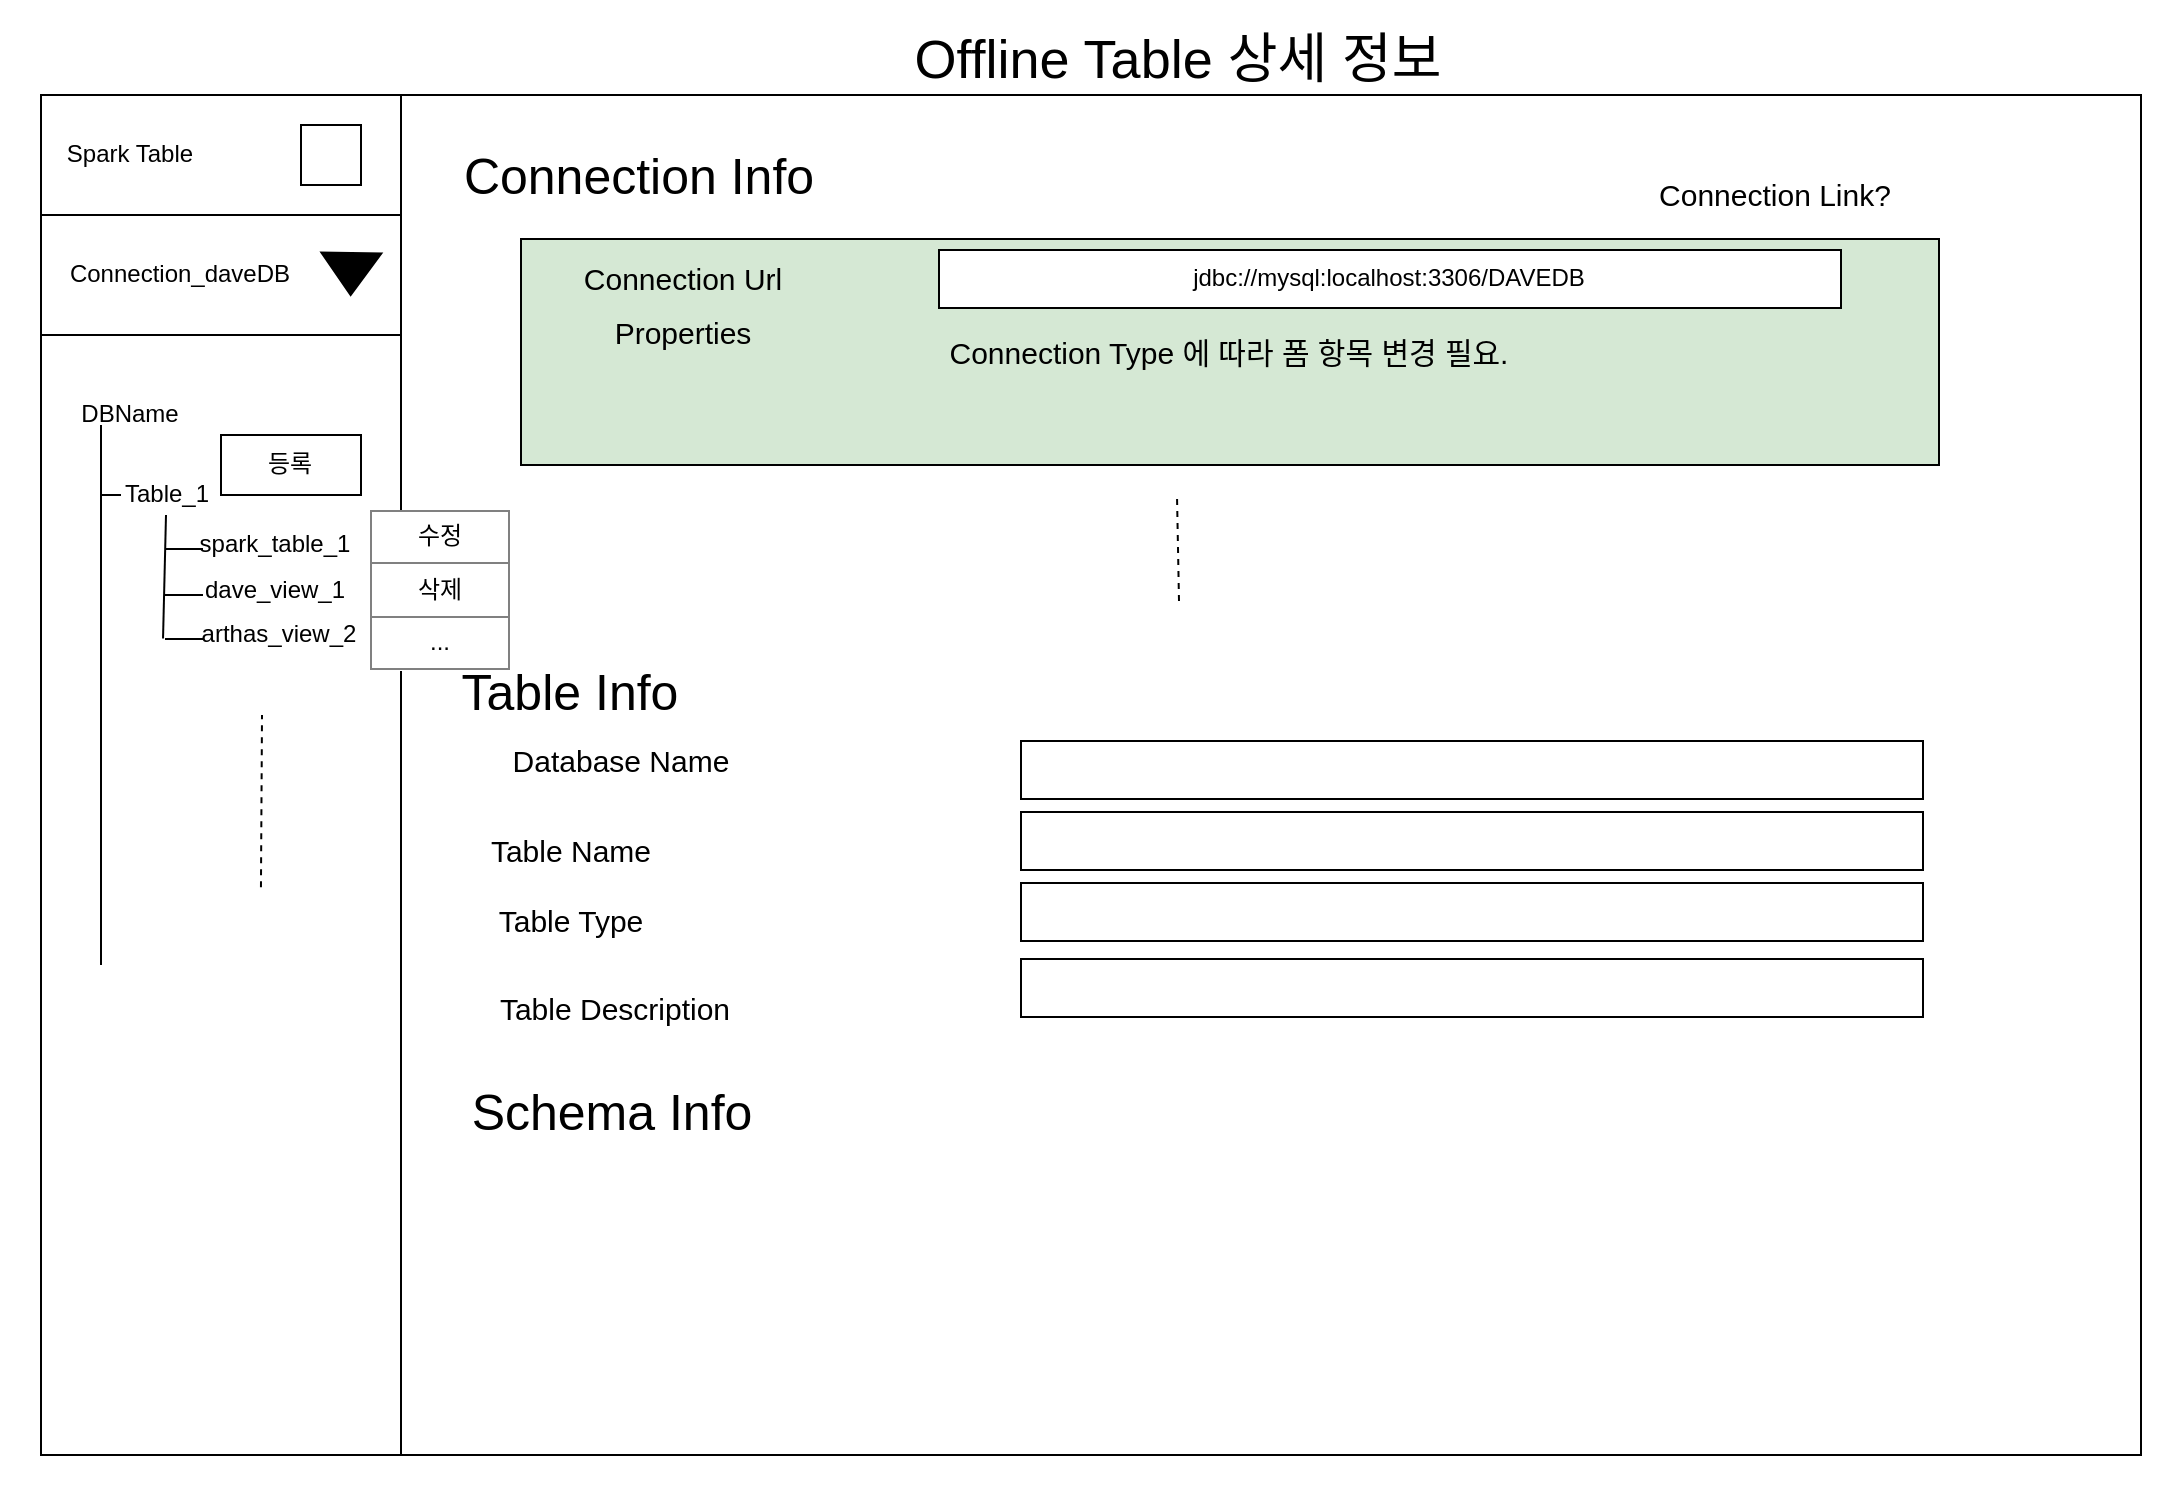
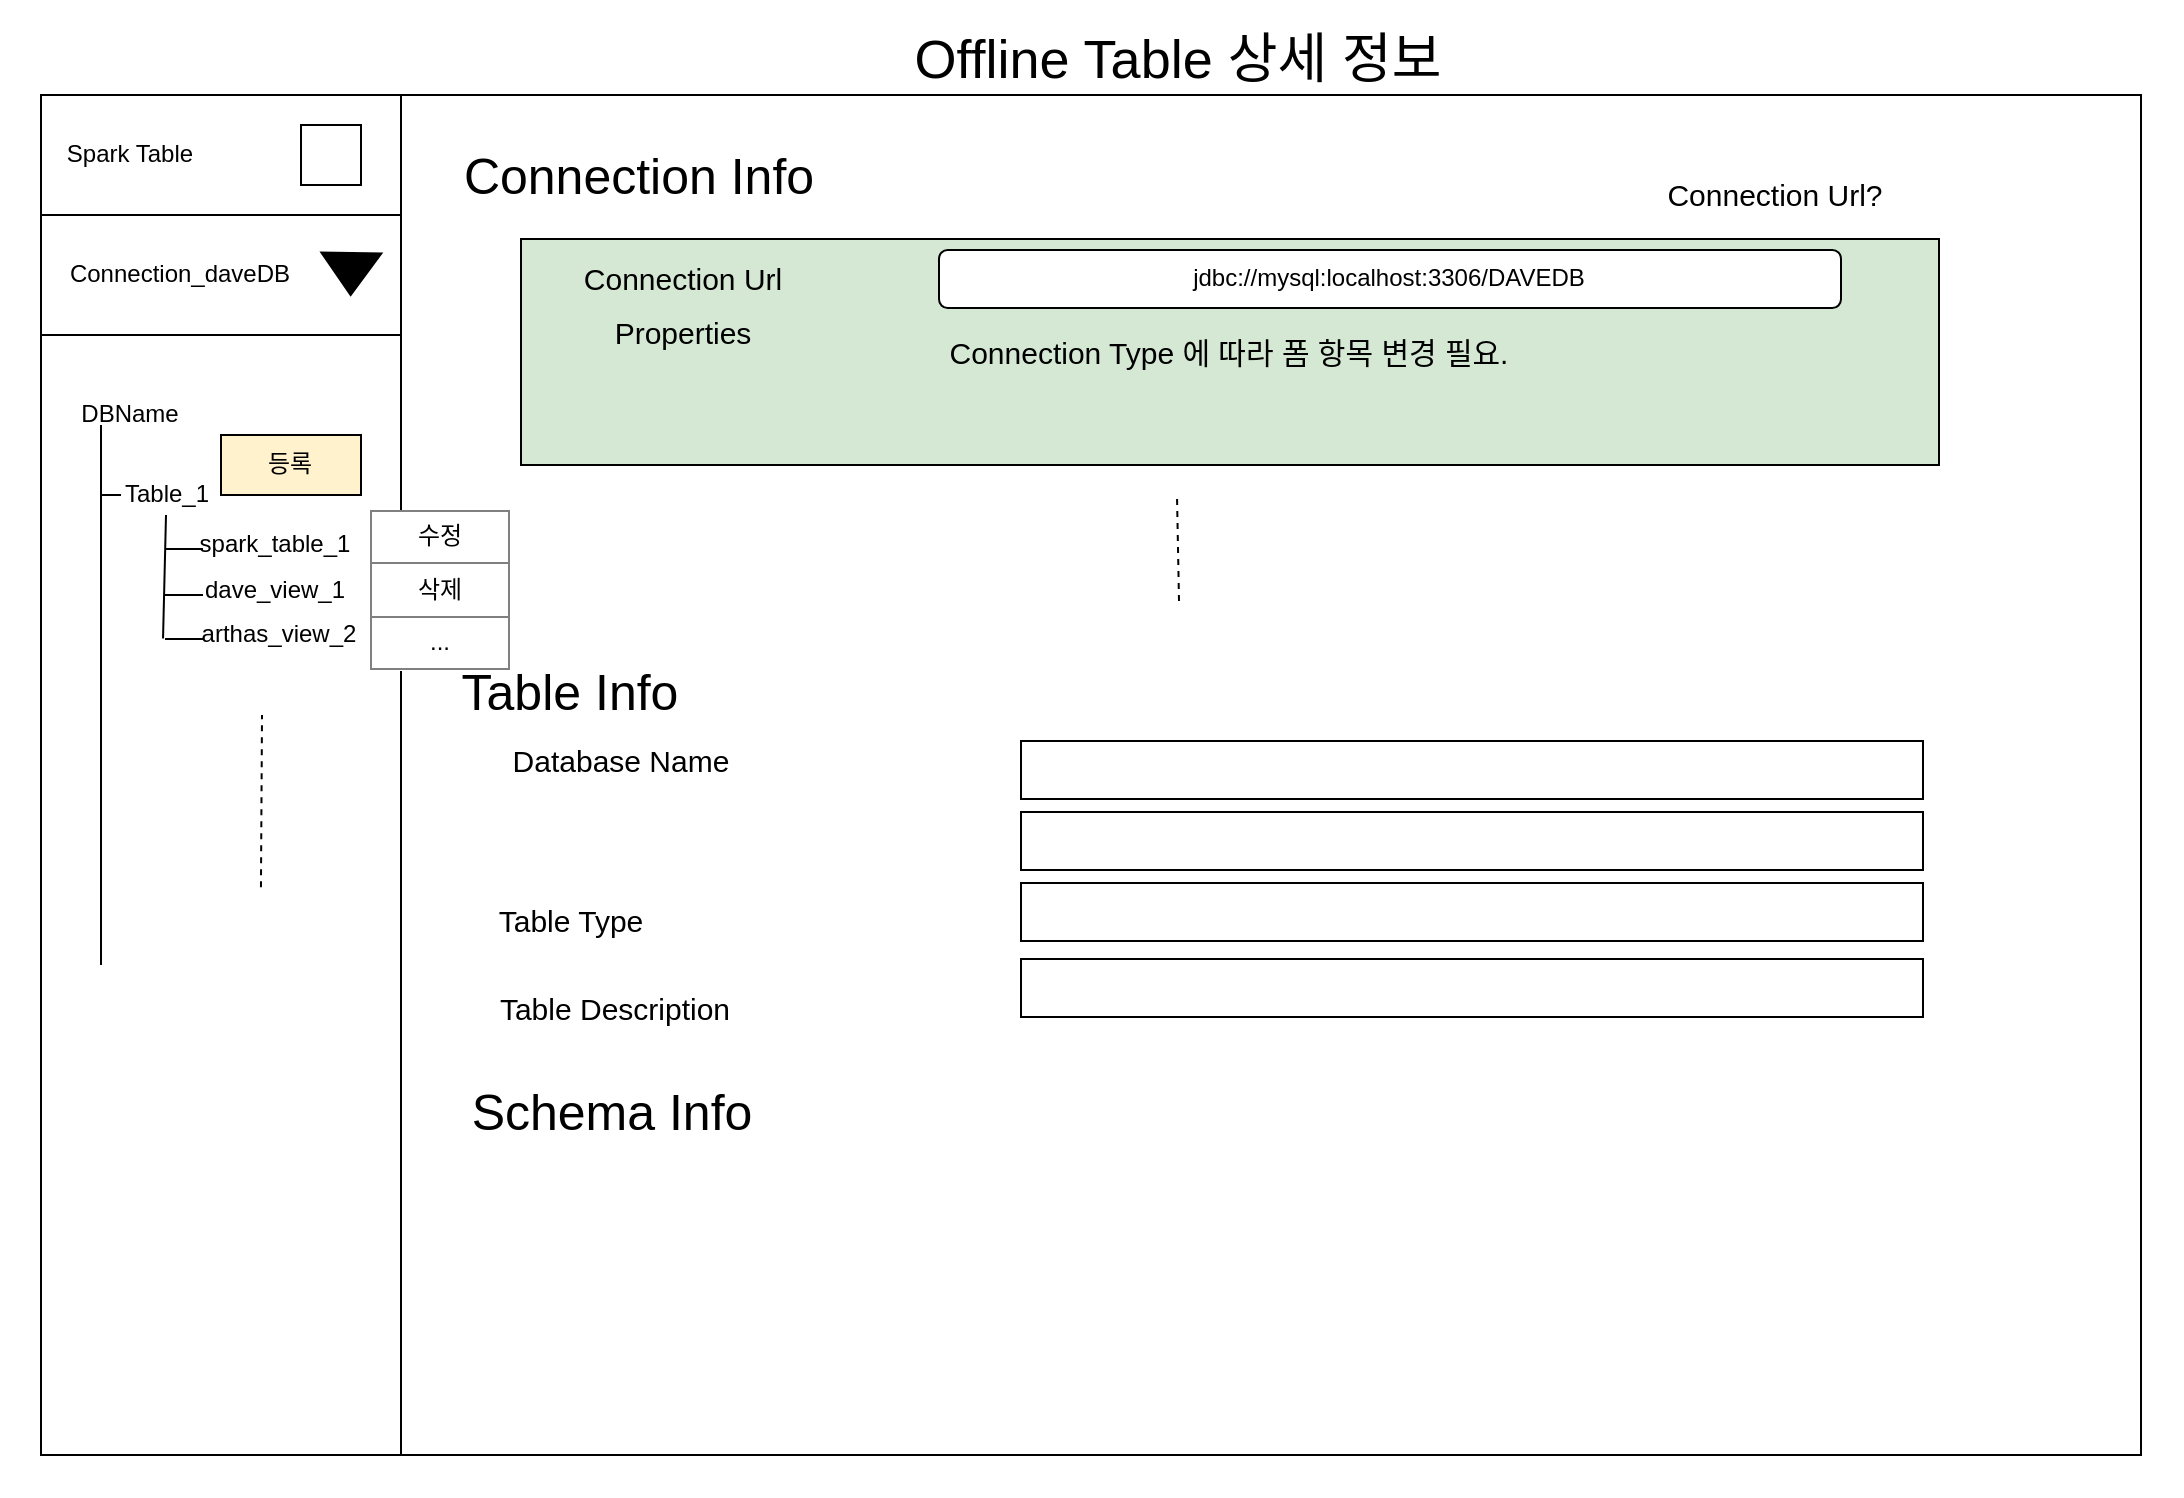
node "Connection Link?": label "Connection Link?" -> "Connection Url?"
node "jdbc://mysql:localhost:3306/DAVEDB": shape rectangle -> rounded rectangle
node "등록": fillcolor #ffffff -> #fff2cc
node "Table Name": removed
